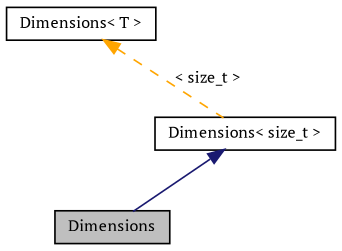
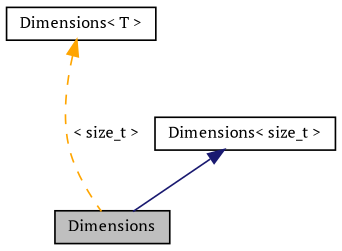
edge "Dimensions< size_t >" -> "Dimensions< T >": now "Dimensions" -> "Dimensions< T >"
